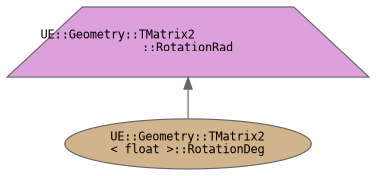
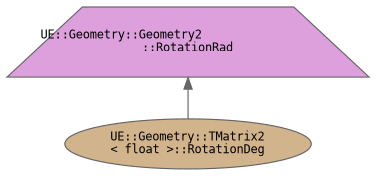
node "UE::Geometry::TMatrix2 ::RotationRad": label "UE::Geometry::TMatrix2 ::RotationRad" -> "UE::Geometry::Geometry2 ::RotationRad"
